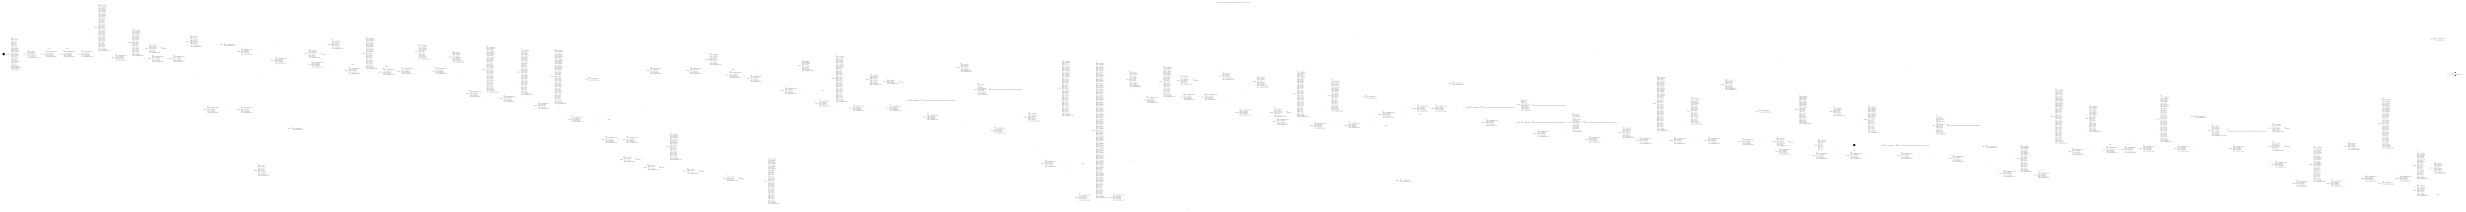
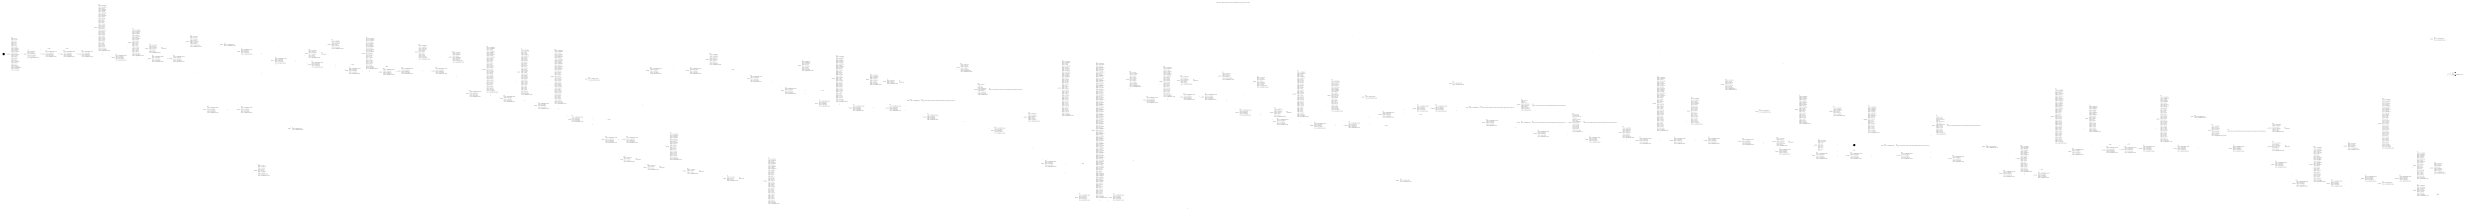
node "0x401e98 [28]": removed
